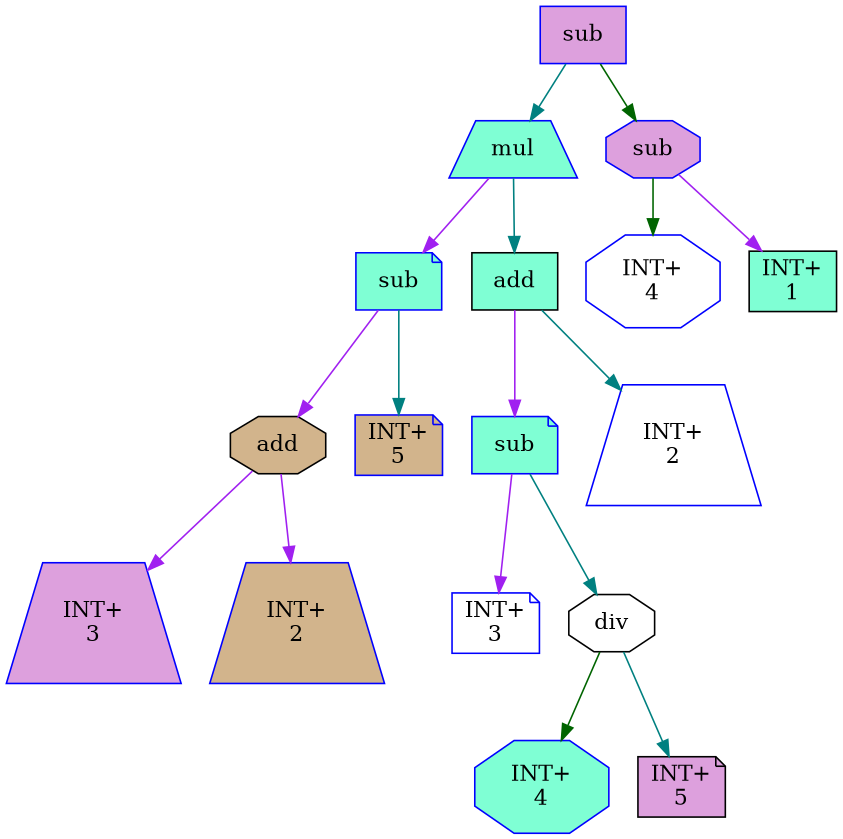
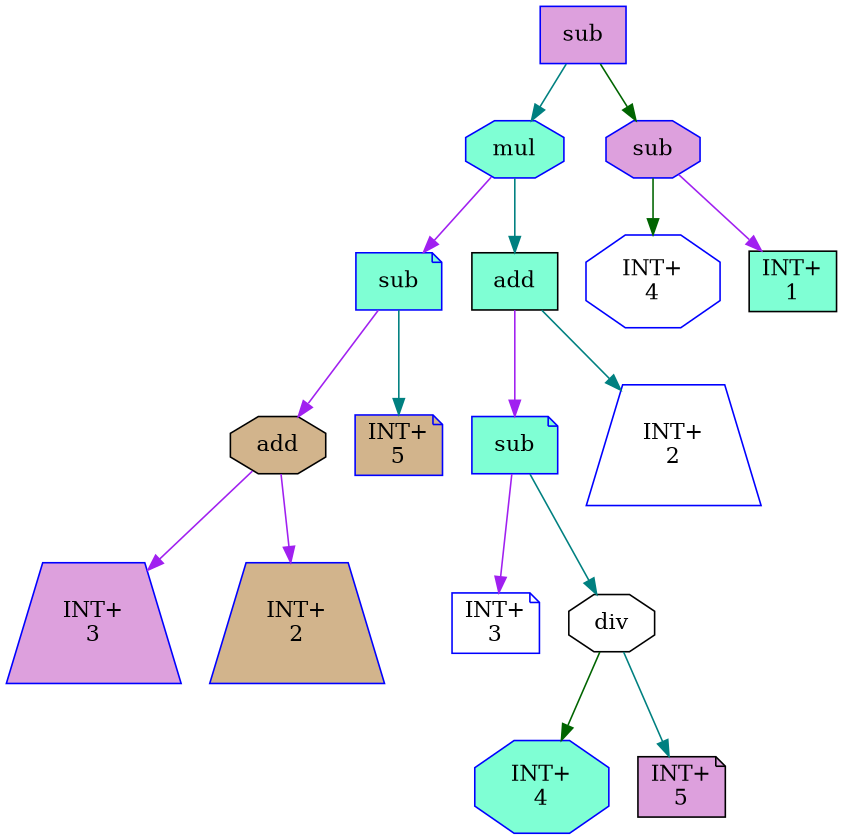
node "mul": shape trapezium -> octagon
